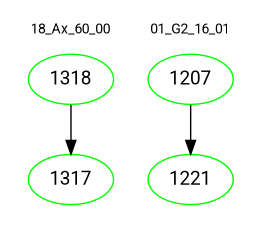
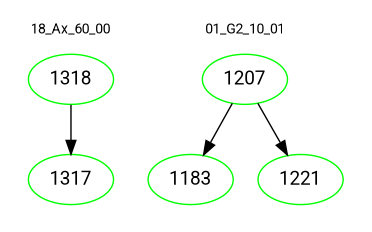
cluster "01_G2_16_01": label "01_G2_16_01" -> "01_G2_10_01"
node "1183": added
